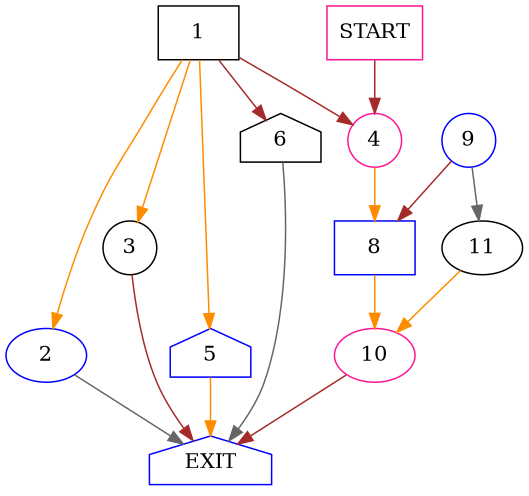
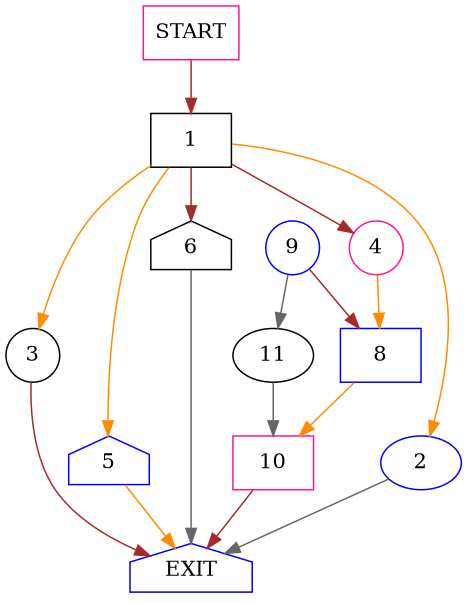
edge "START" -> "4": now "START" -> "1"
edge "11" -> "10": color darkorange -> gray40
node "10": shape ellipse -> box
